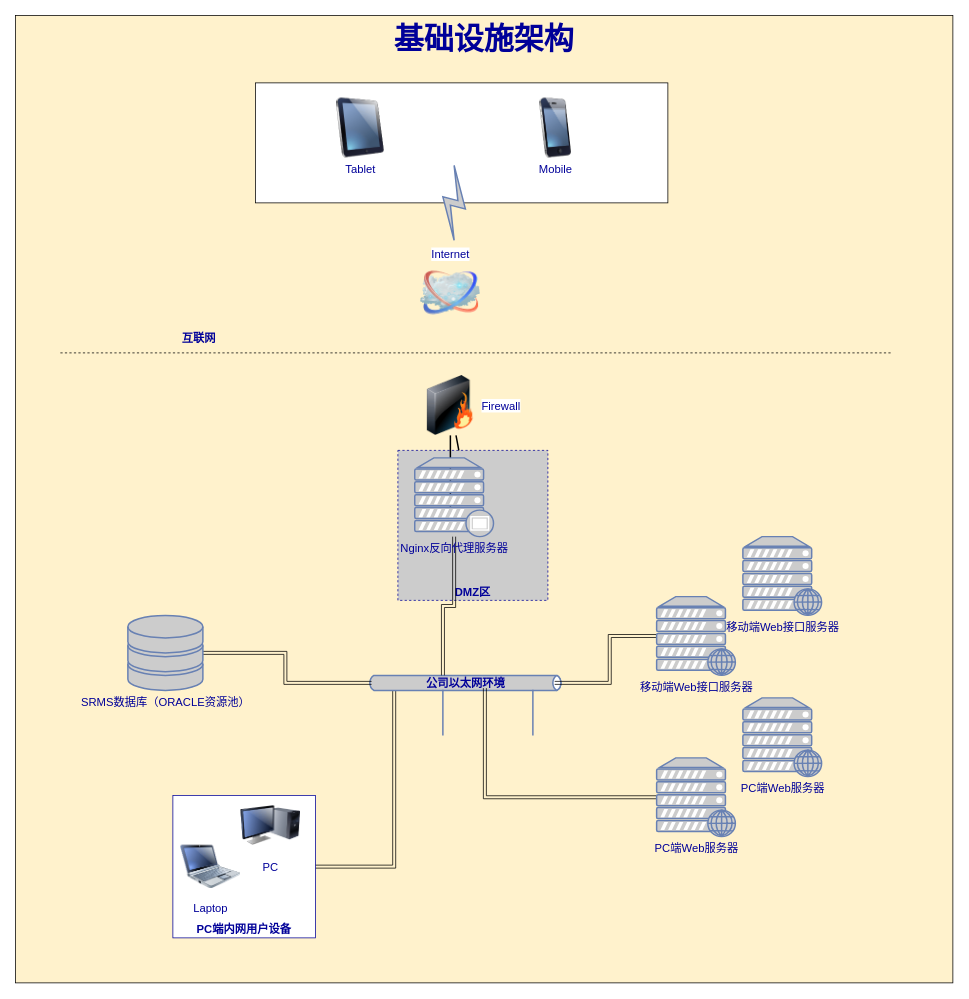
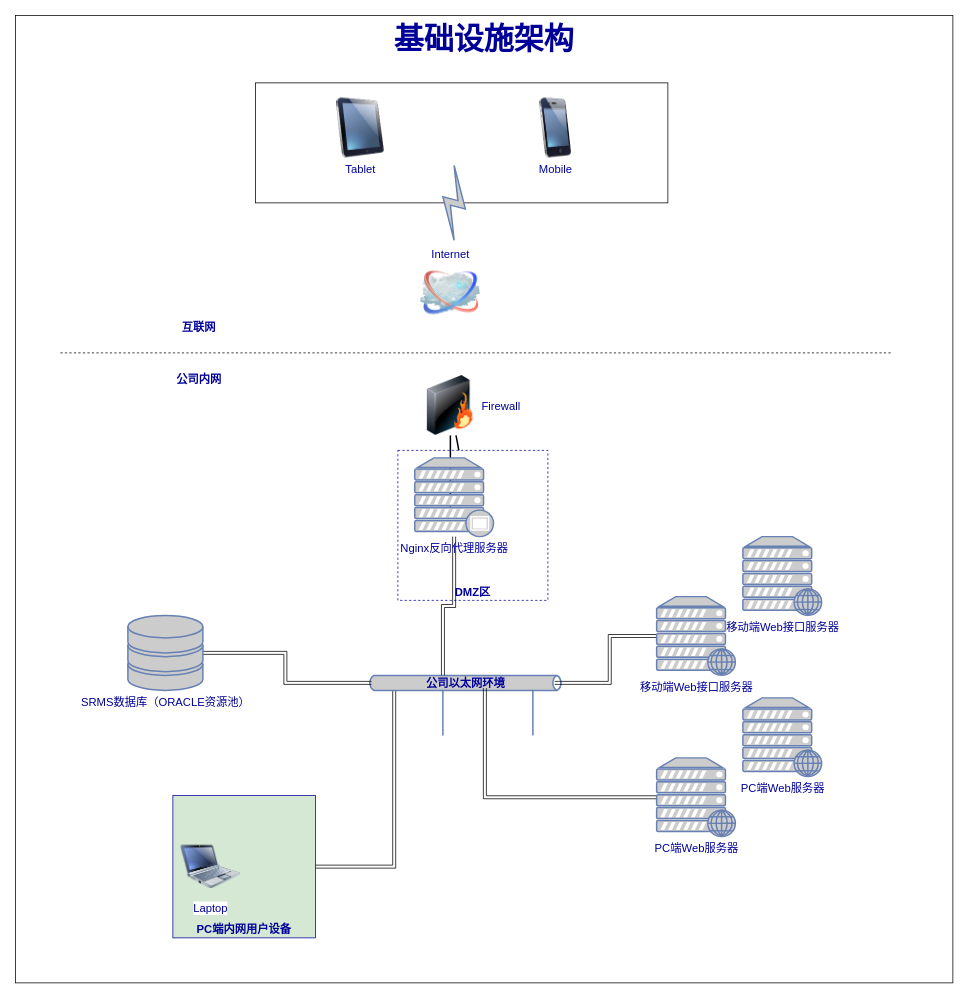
node "基础设施架构": fillcolor #fff2cc -> #ffffff
node "互联网": moved (199, 338) -> (199, 327)
node "公司内网": added
node "DMZ区": fillcolor #cccccc -> #ffffff
node "PC": removed
node "PC端内网用户设备": fillcolor #ffffff -> #d5e8d4
